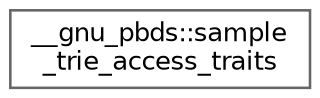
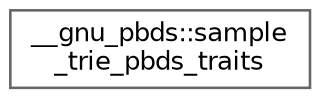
node "__gnu_pbds::sample _trie_access_traits": label "__gnu_pbds::sample _trie_access_traits" -> "__gnu_pbds::sample _trie_pbds_traits"
